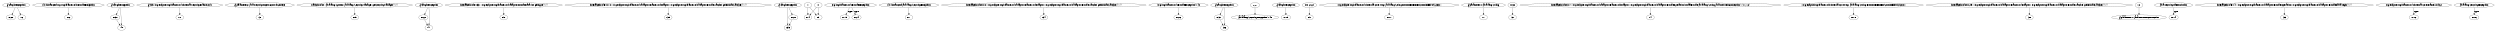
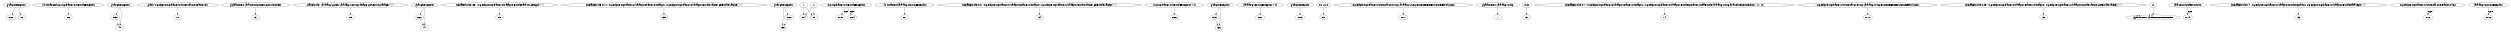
node "@this: org.eclipse.osgi.framework.internal.security.Framework": label "@this: org.eclipse.osgi.framework.internal.security.Framework" -> "@this: org.eclipse.osgi.framework.internal.core.Framework"
edge "$r27" -> "(java.lang.SecurityException) r40": reversed
